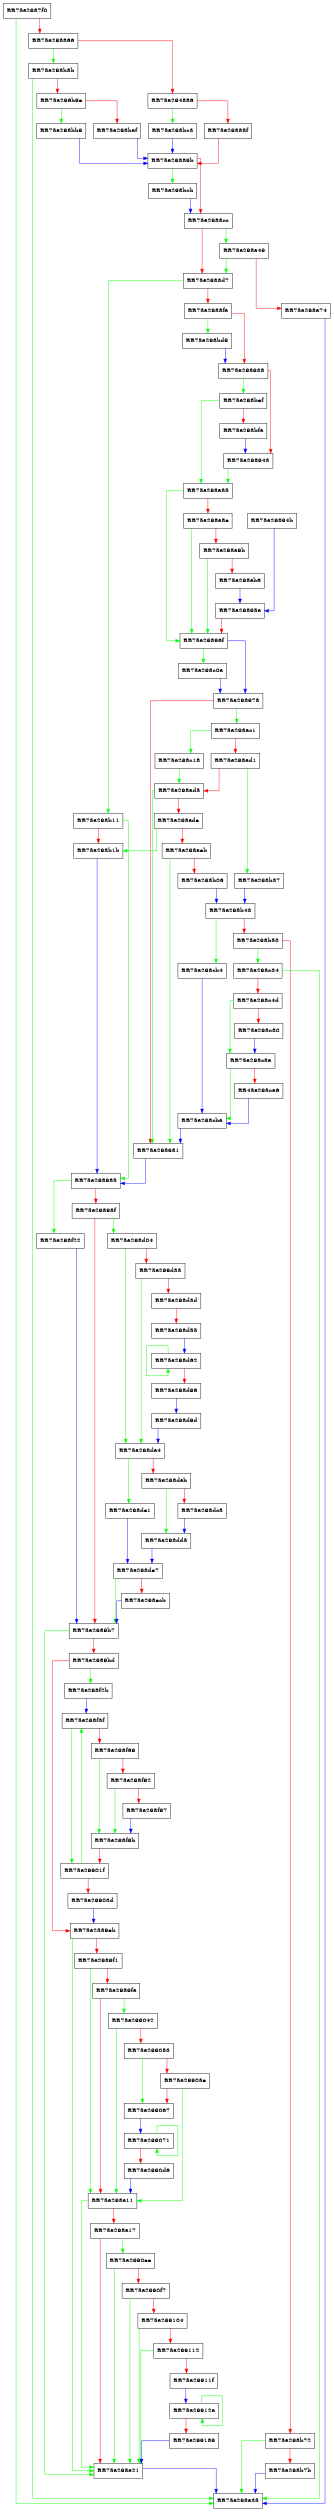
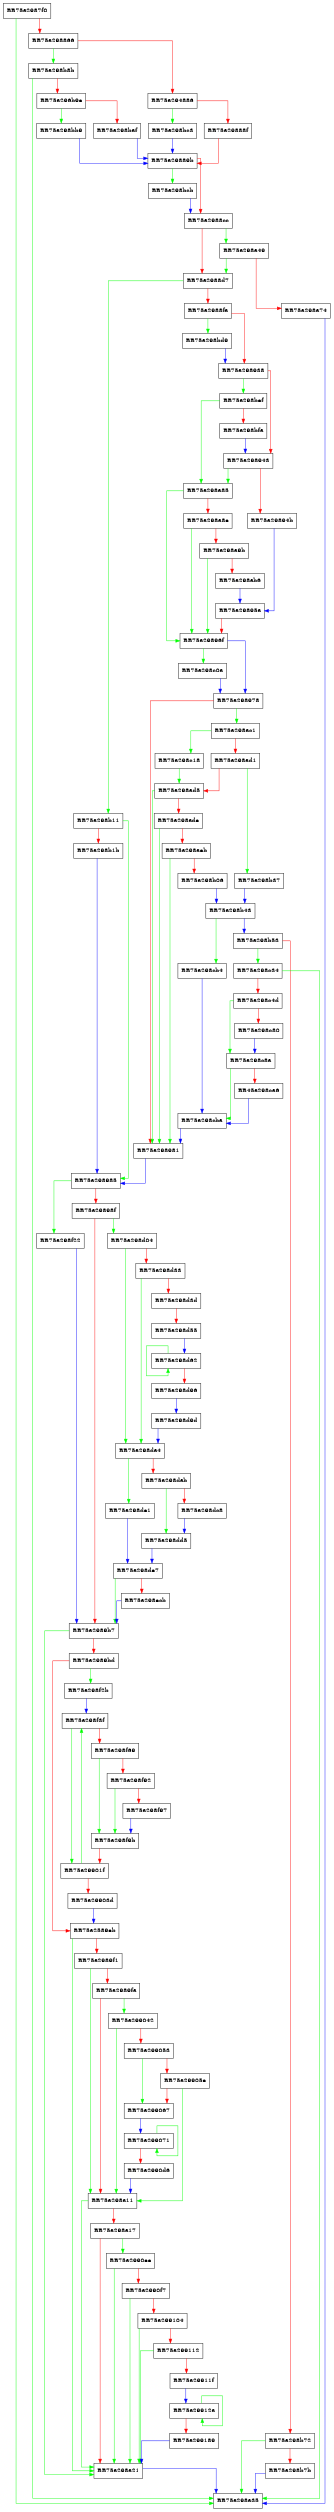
edge "BB75a298943" -> "BB75a29894b": added
edge "BB75a298ade" -> "BB75a298b1b": now "BB75a298ade" -> "BB75a298981"
edge "BB75a298b43" -> "BB75a298b53": color red -> blue
node "BB75a299d33": label "BB75a299d33" -> "BB75a298d33"
